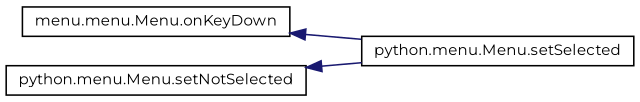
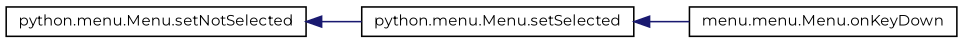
edge "python.menu.Menu.setSelected" -> "menu.menu.Menu.onKeyDown": reversed
